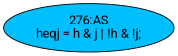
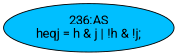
node "276:AS heqj = h & j | !h & !j;": label "276:AS heqj = h & j | !h & !j;" -> "236:AS heqj = h & j | !h & !j;"
